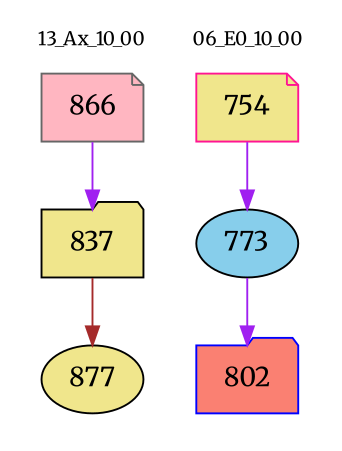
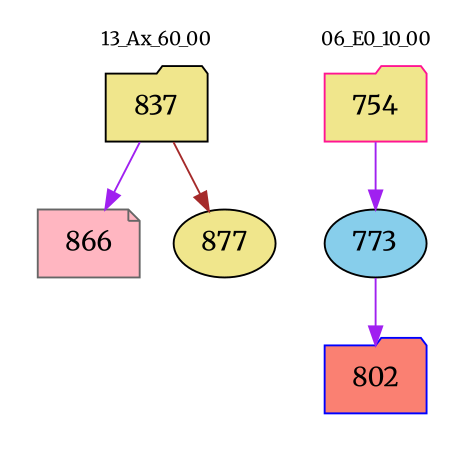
cluster "13_Ax_10_00": label "13_Ax_10_00" -> "13_Ax_60_00"
node "754": shape note -> folder
edge "866" -> "837": reversed
